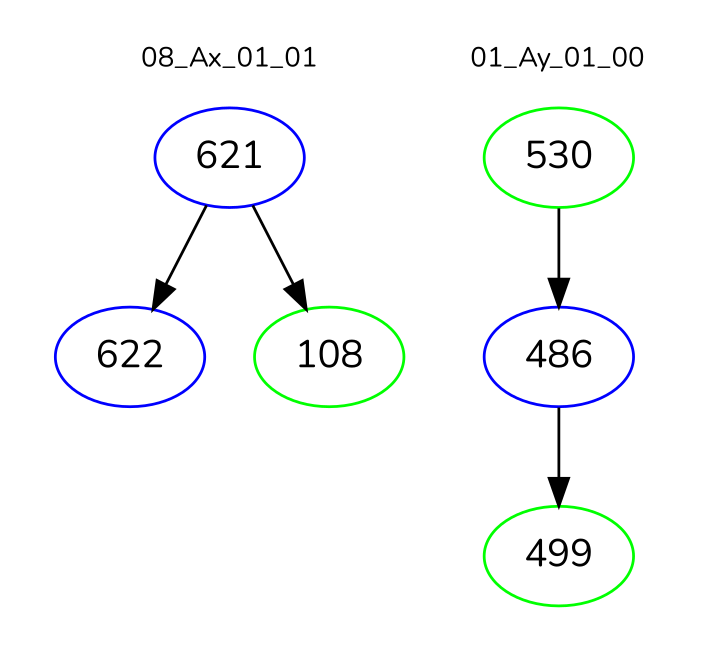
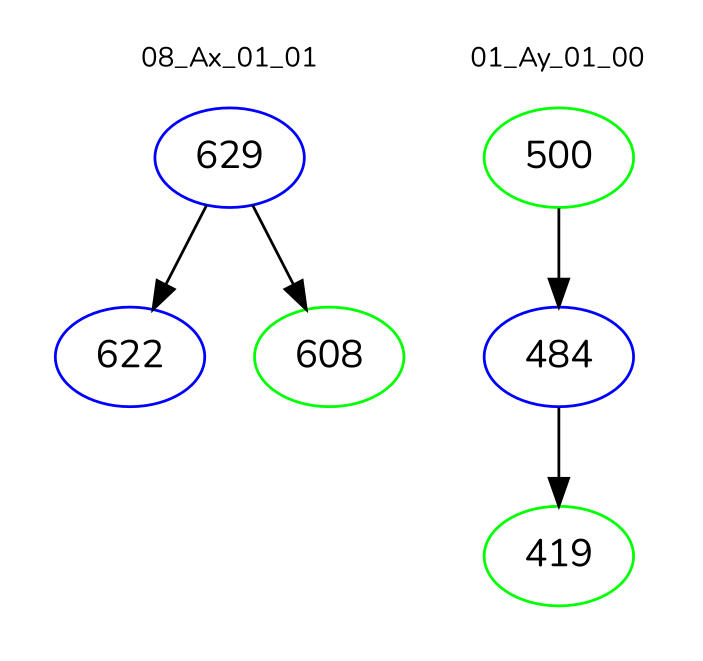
node "621": label "621" -> "629"
node "530": label "530" -> "500"
node "108": label "108" -> "608"
node "486": label "486" -> "484"
node "499": label "499" -> "419"
